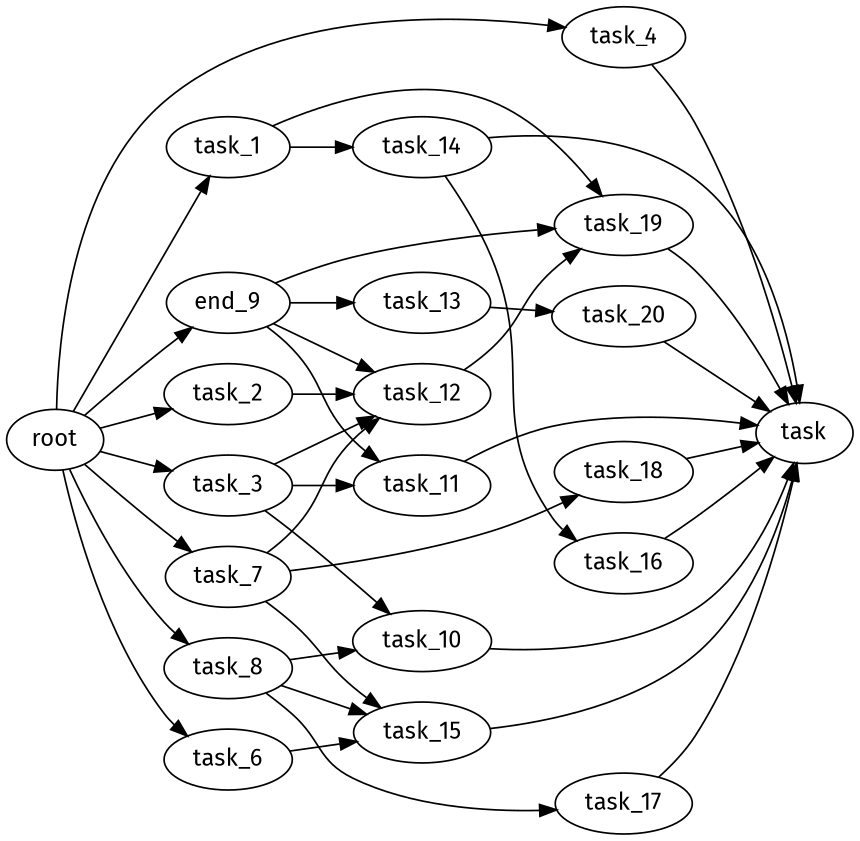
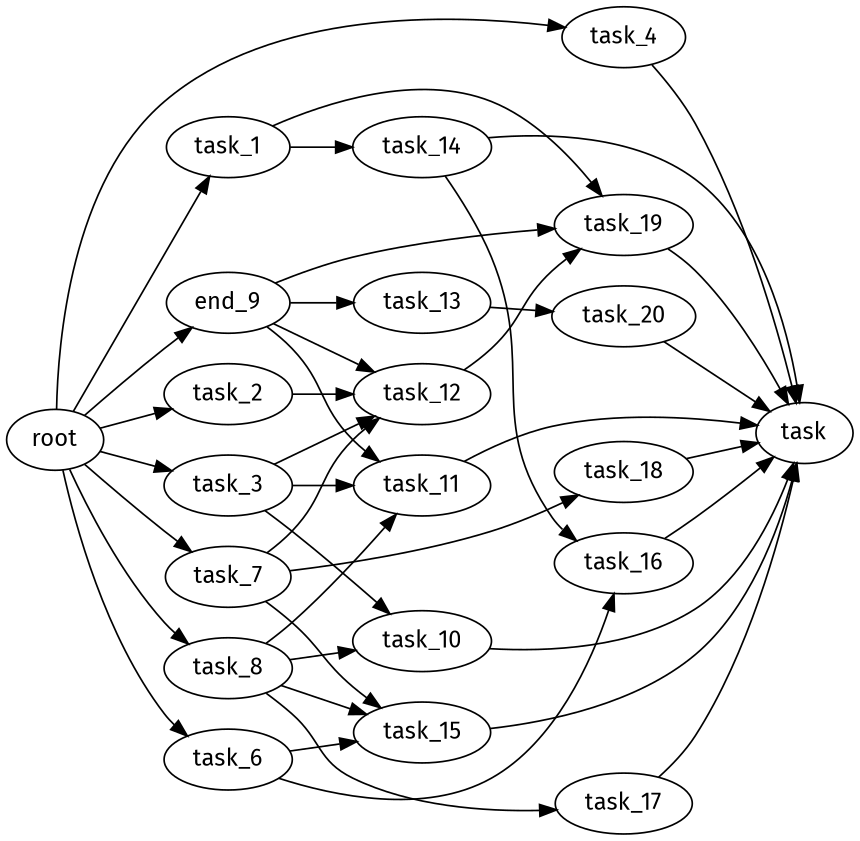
edge "task_8" -> "task_11": added
edge "task_6" -> "task_16": added
